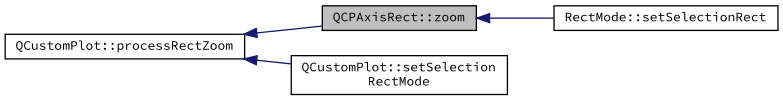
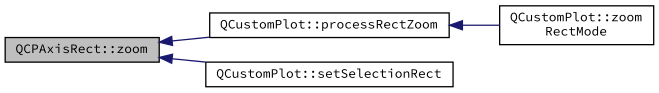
node "RectMode::setSelectionRect": label "RectMode::setSelectionRect" -> "QCustomPlot::setSelectionRect"
edge "QCPAxisRect::zoom" -> "QCustomPlot::processRectZoom": reversed
node "QCustomPlot::setSelection RectMode": label "QCustomPlot::setSelection RectMode" -> "QCustomPlot::zoom RectMode"
